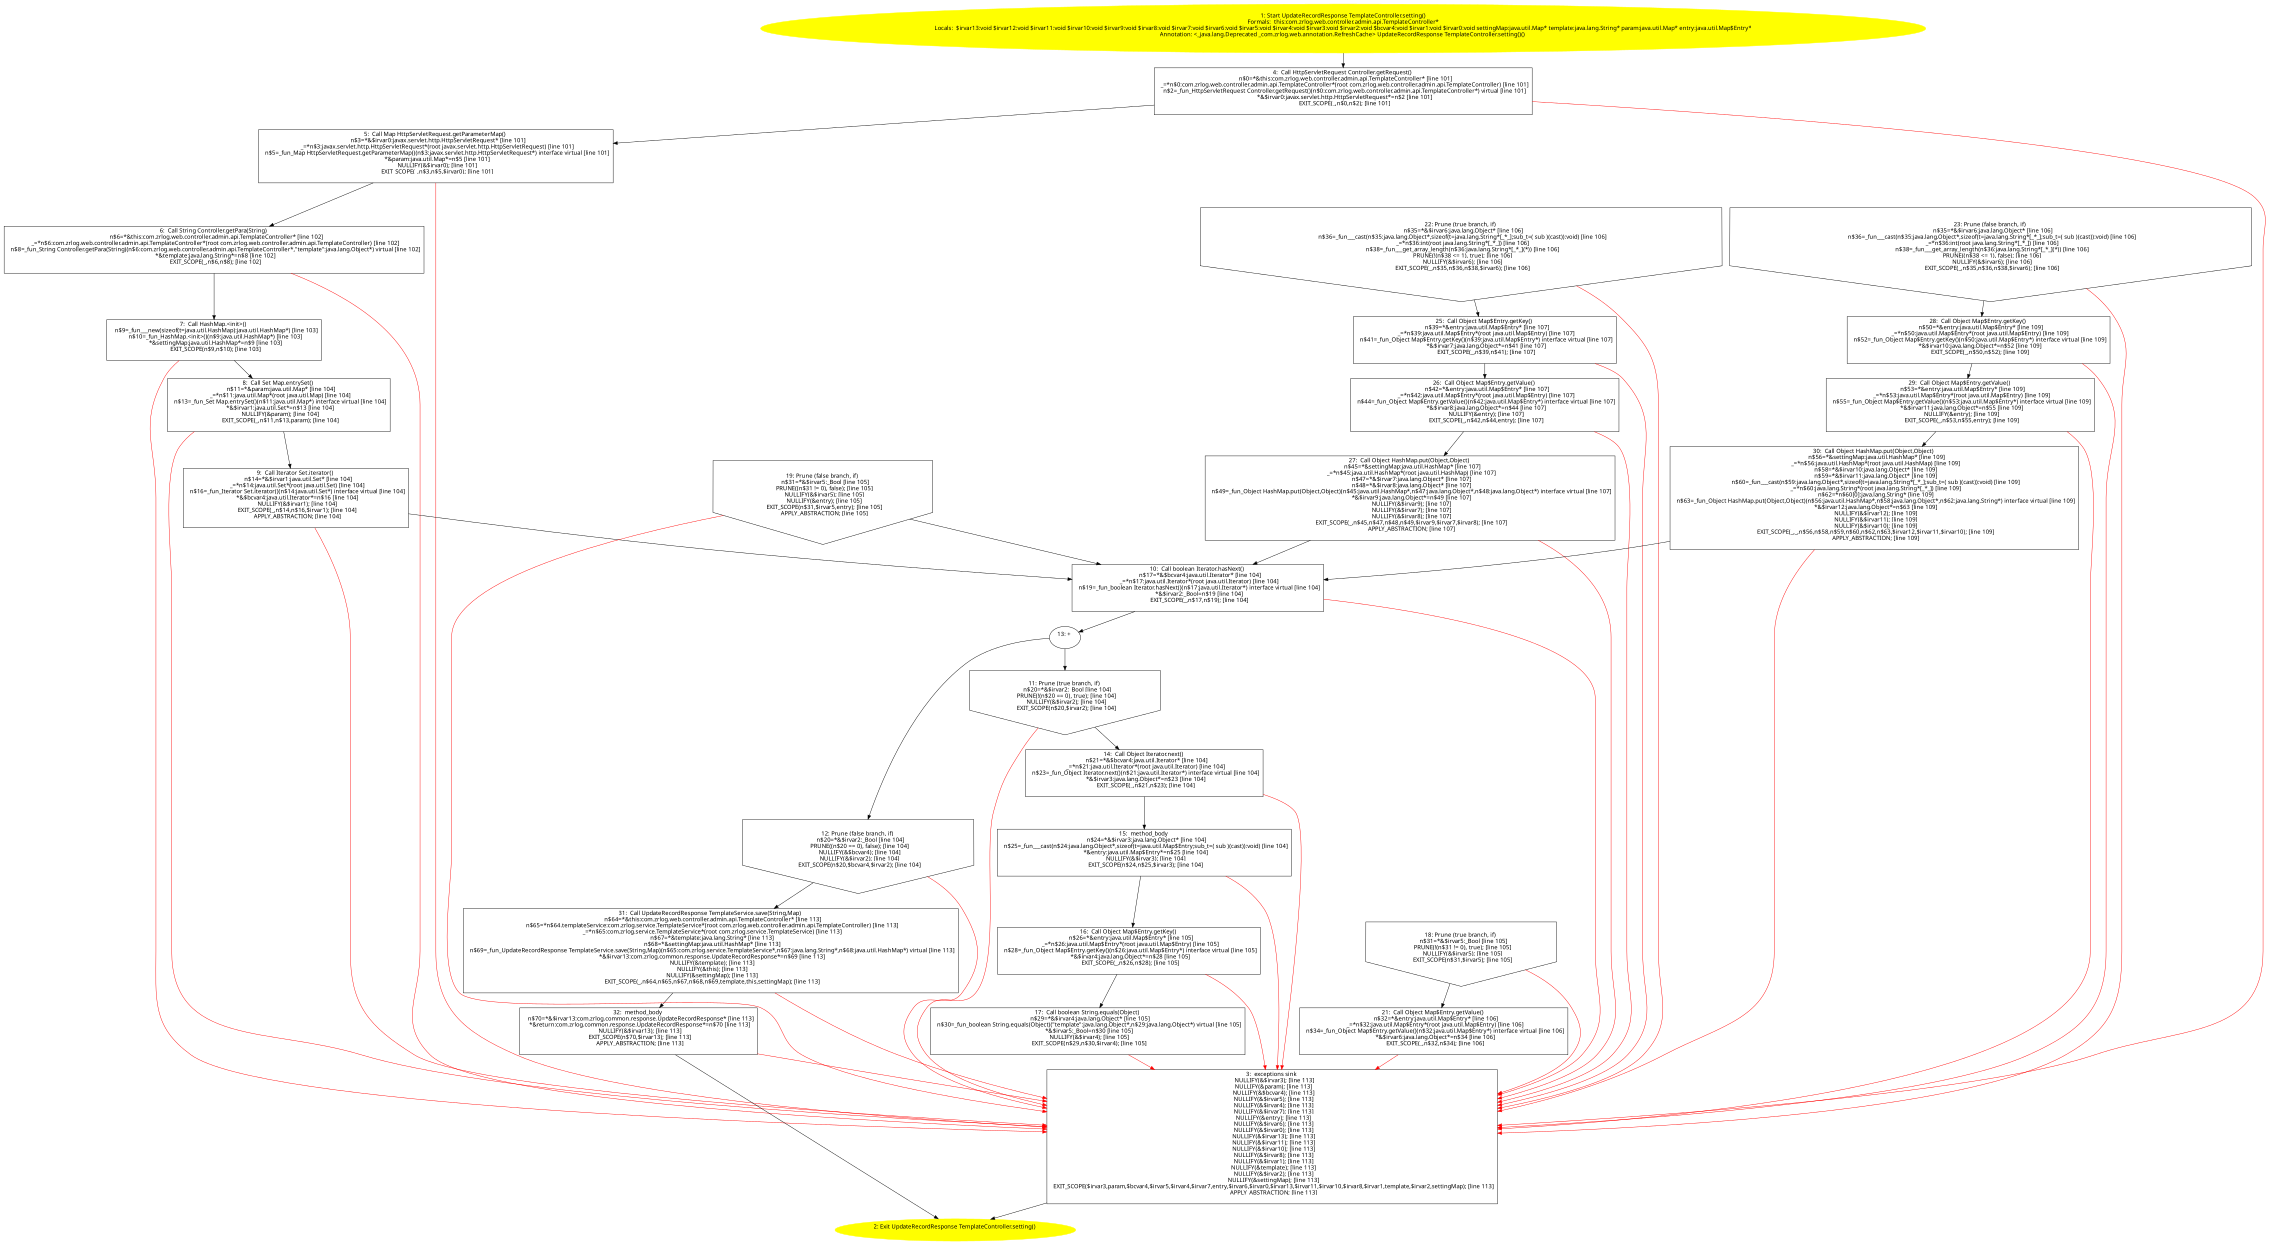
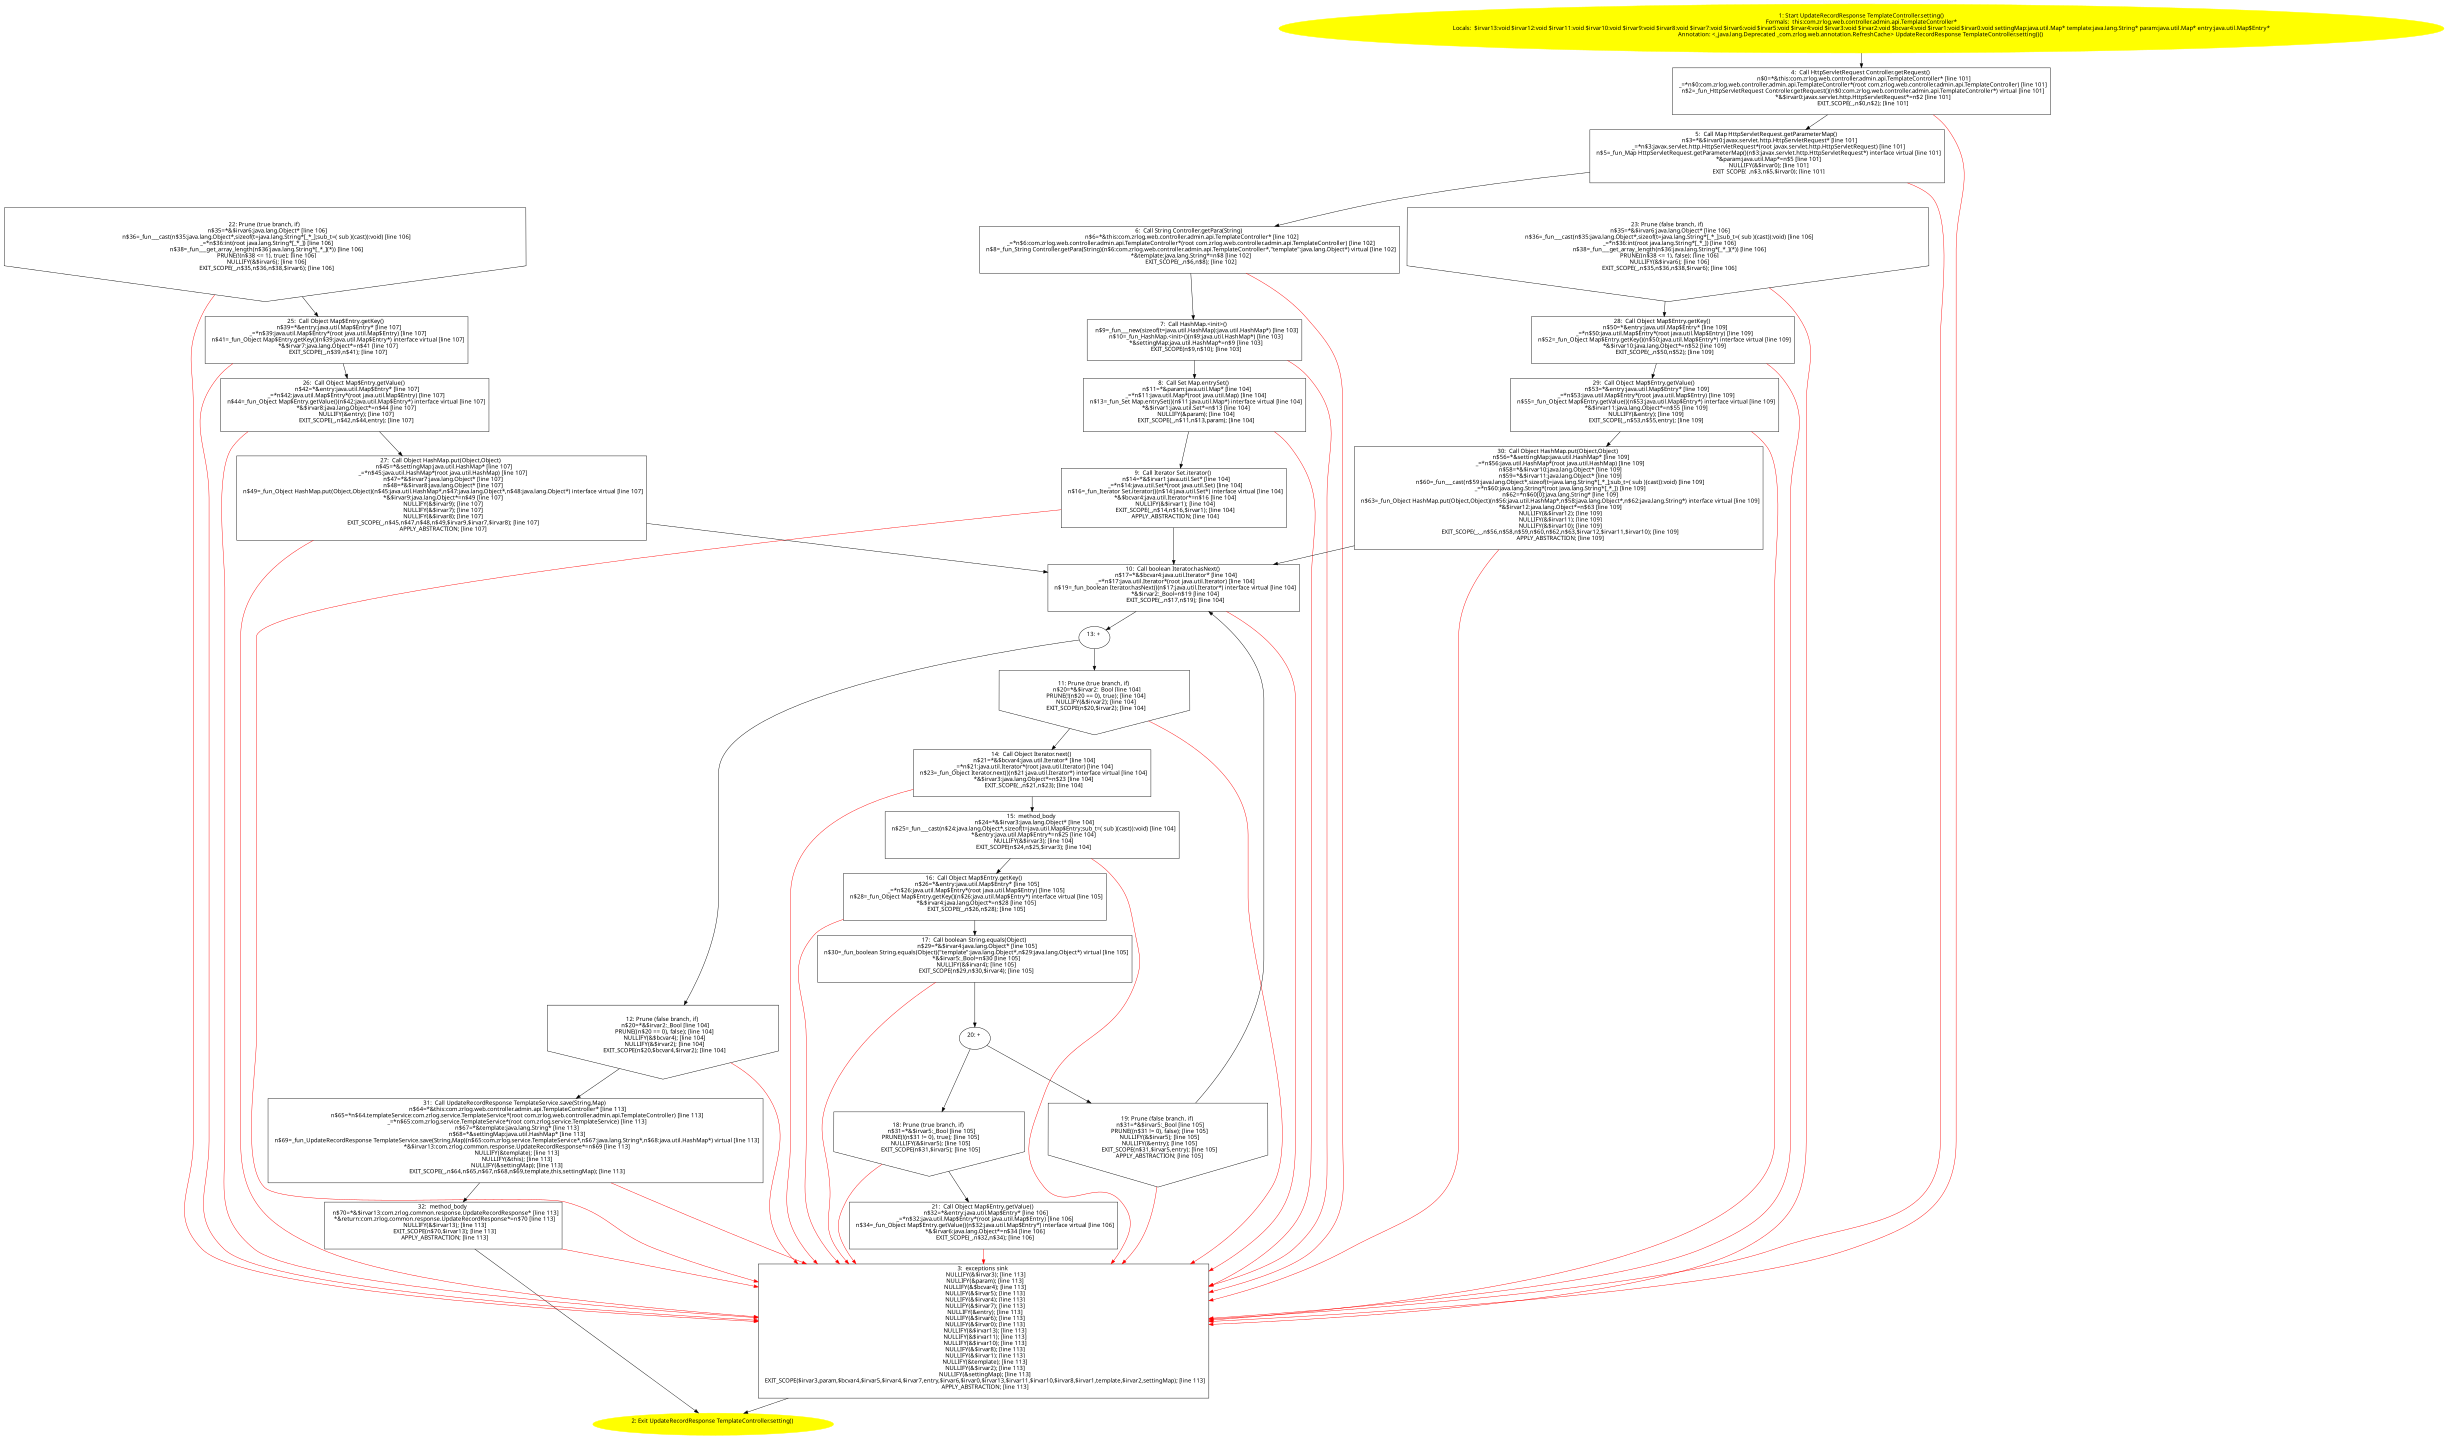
node "20: +": added
